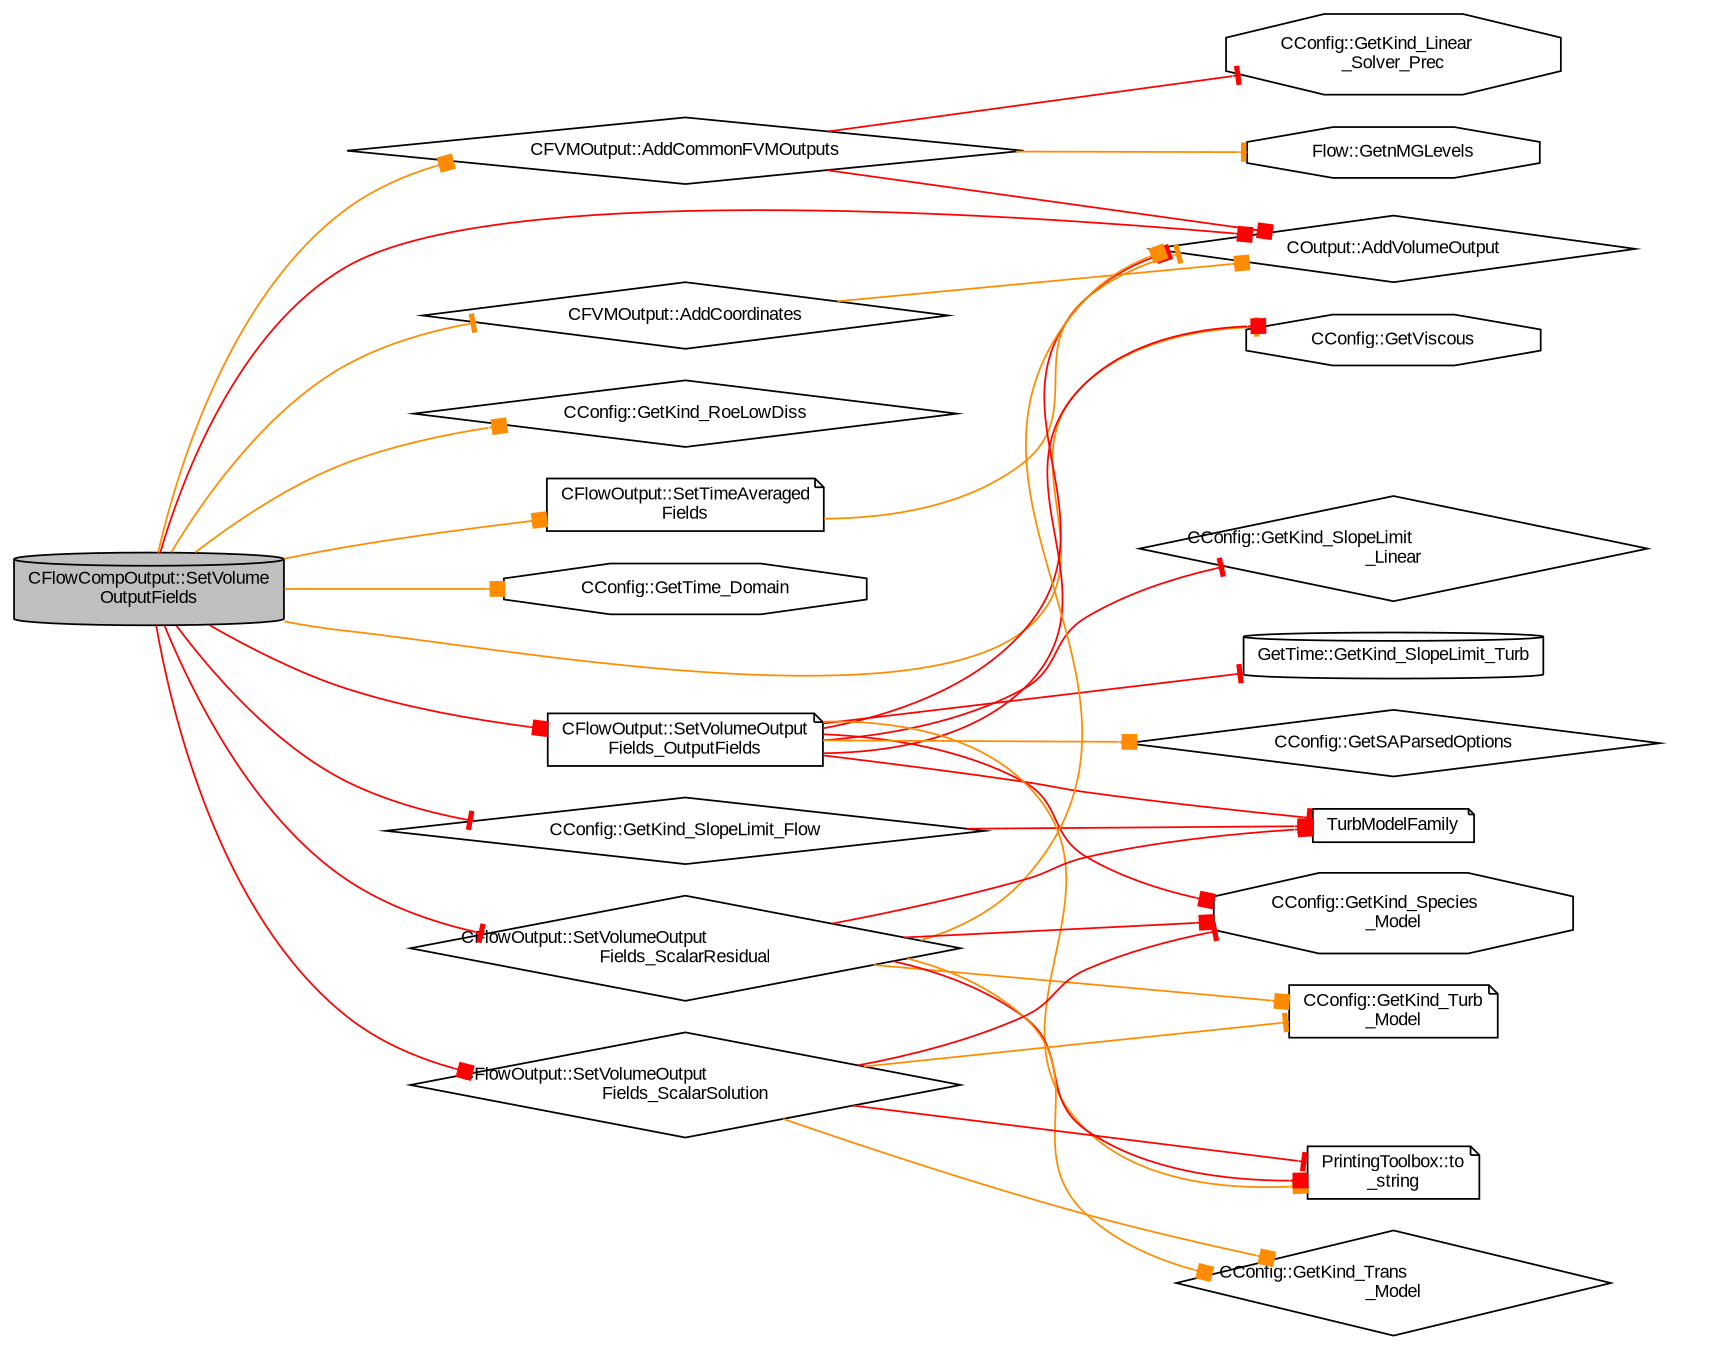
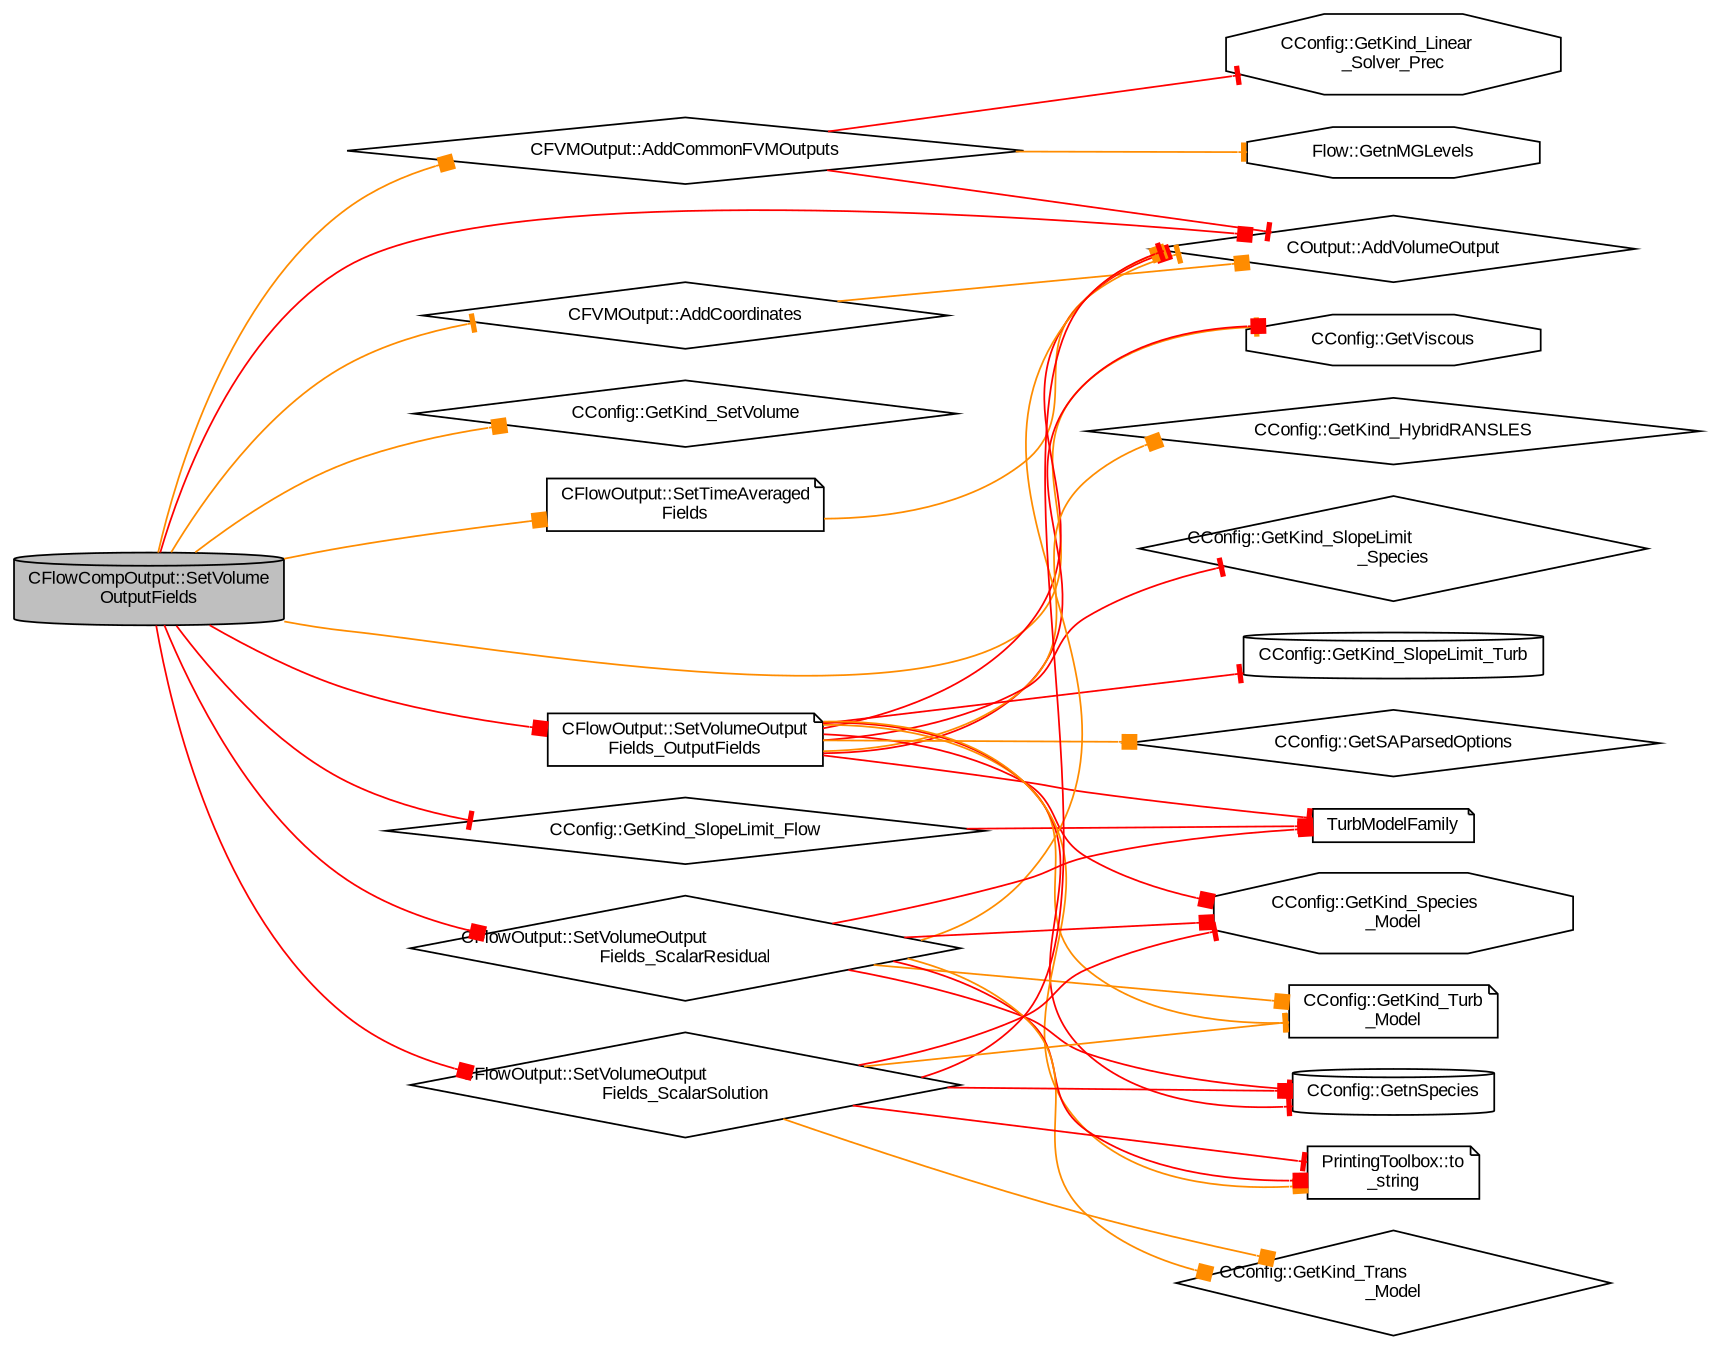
edge "CFVMOutput::AddCommonFVMOutputs" -> "COutput::AddVolumeOutput": arrowhead box -> tee
node "CConfig::GetKind_RoeLowDiss": label "CConfig::GetKind_RoeLowDiss" -> "CConfig::GetKind_SetVolume"
node "CConfig::GetKind_HybridRANSLES": added
node "CConfig::GetKind_SlopeLimit _Linear": label "CConfig::GetKind_SlopeLimit _Linear" -> "CConfig::GetKind_SlopeLimit _Species"
node "CConfig::GetTime_Domain": removed
node "GetTime::GetKind_SlopeLimit_Turb": label "GetTime::GetKind_SlopeLimit_Turb" -> "CConfig::GetKind_SlopeLimit_Turb"
edge "CFlowOutput::SetVolumeOutput Fields_ScalarSolution" -> "COutput::AddVolumeOutput": added
edge "CFlowCompOutput::SetVolume OutputFields" -> "CFlowOutput::SetVolumeOutput Fields_ScalarResidual": arrowhead tee -> box
edge "CFlowOutput::SetVolumeOutput Fields_OutputFields" -> "CConfig::GetKind_Turb _Model": added
node "CConfig::GetnSpecies": added
